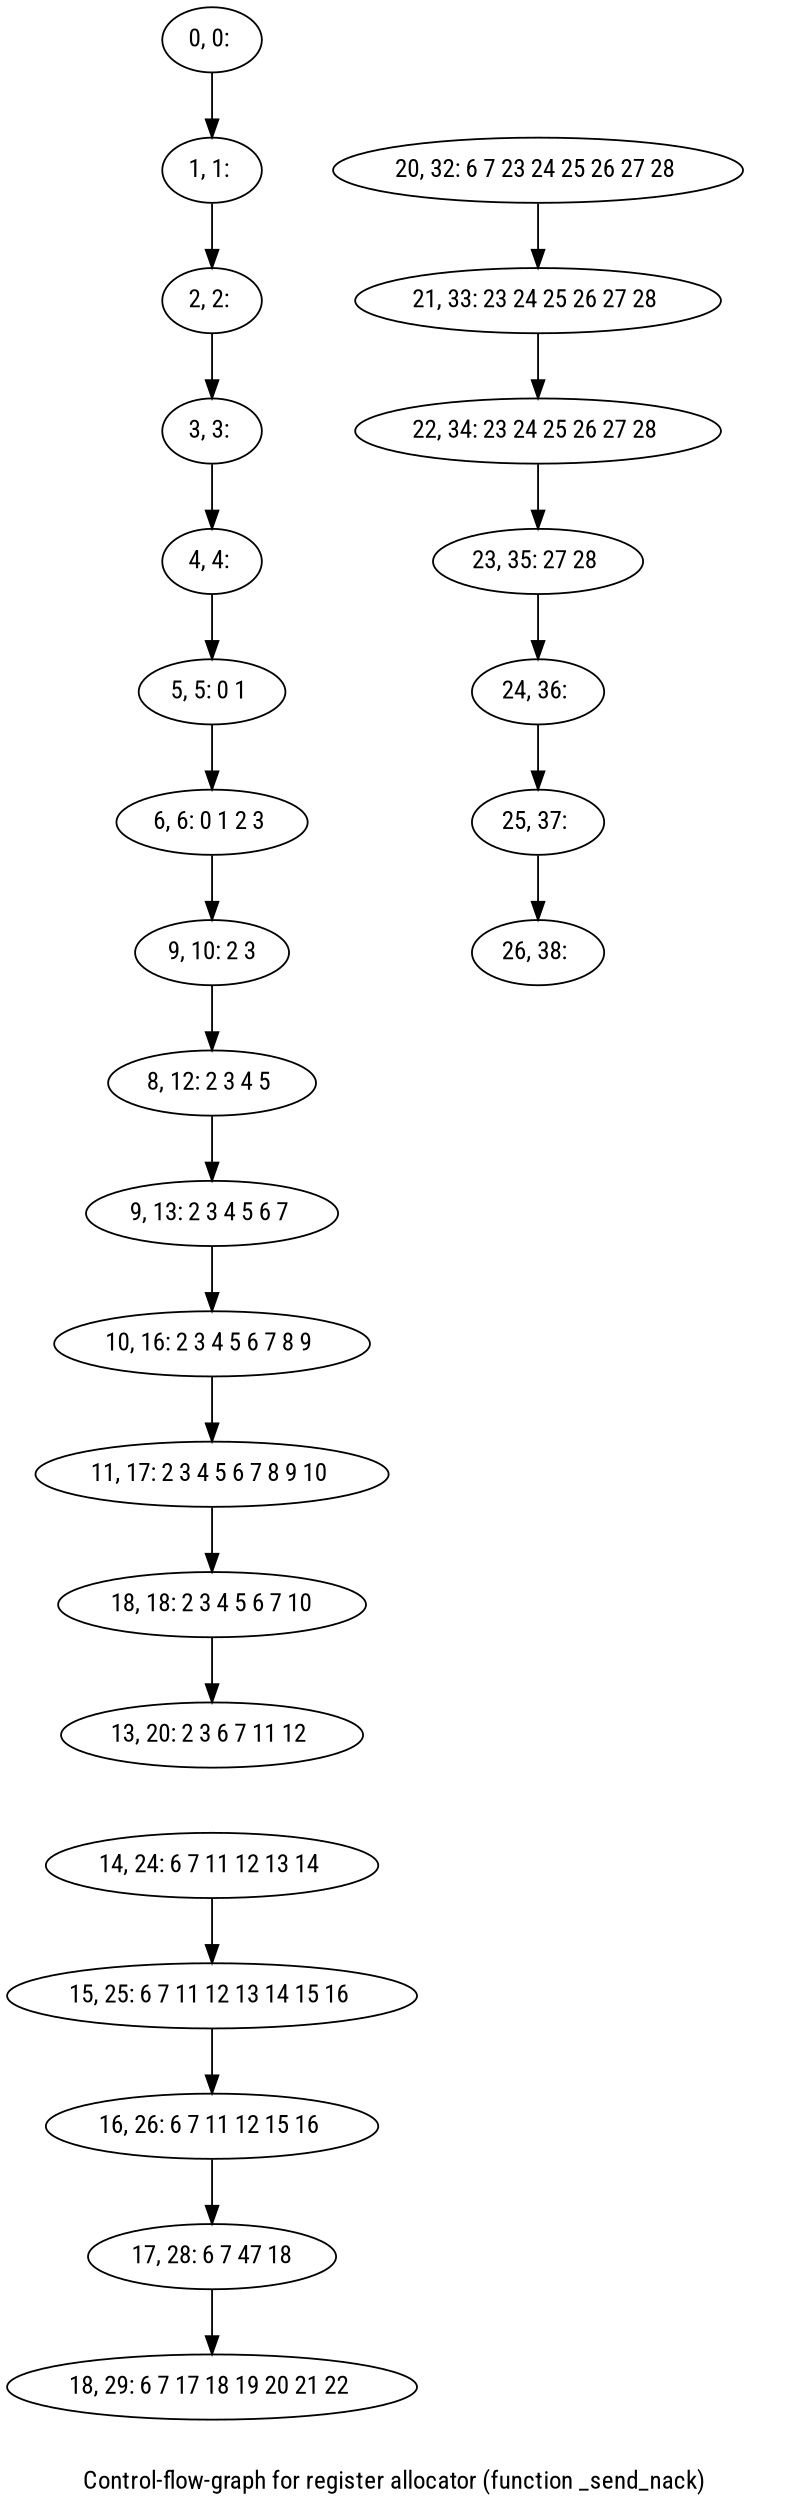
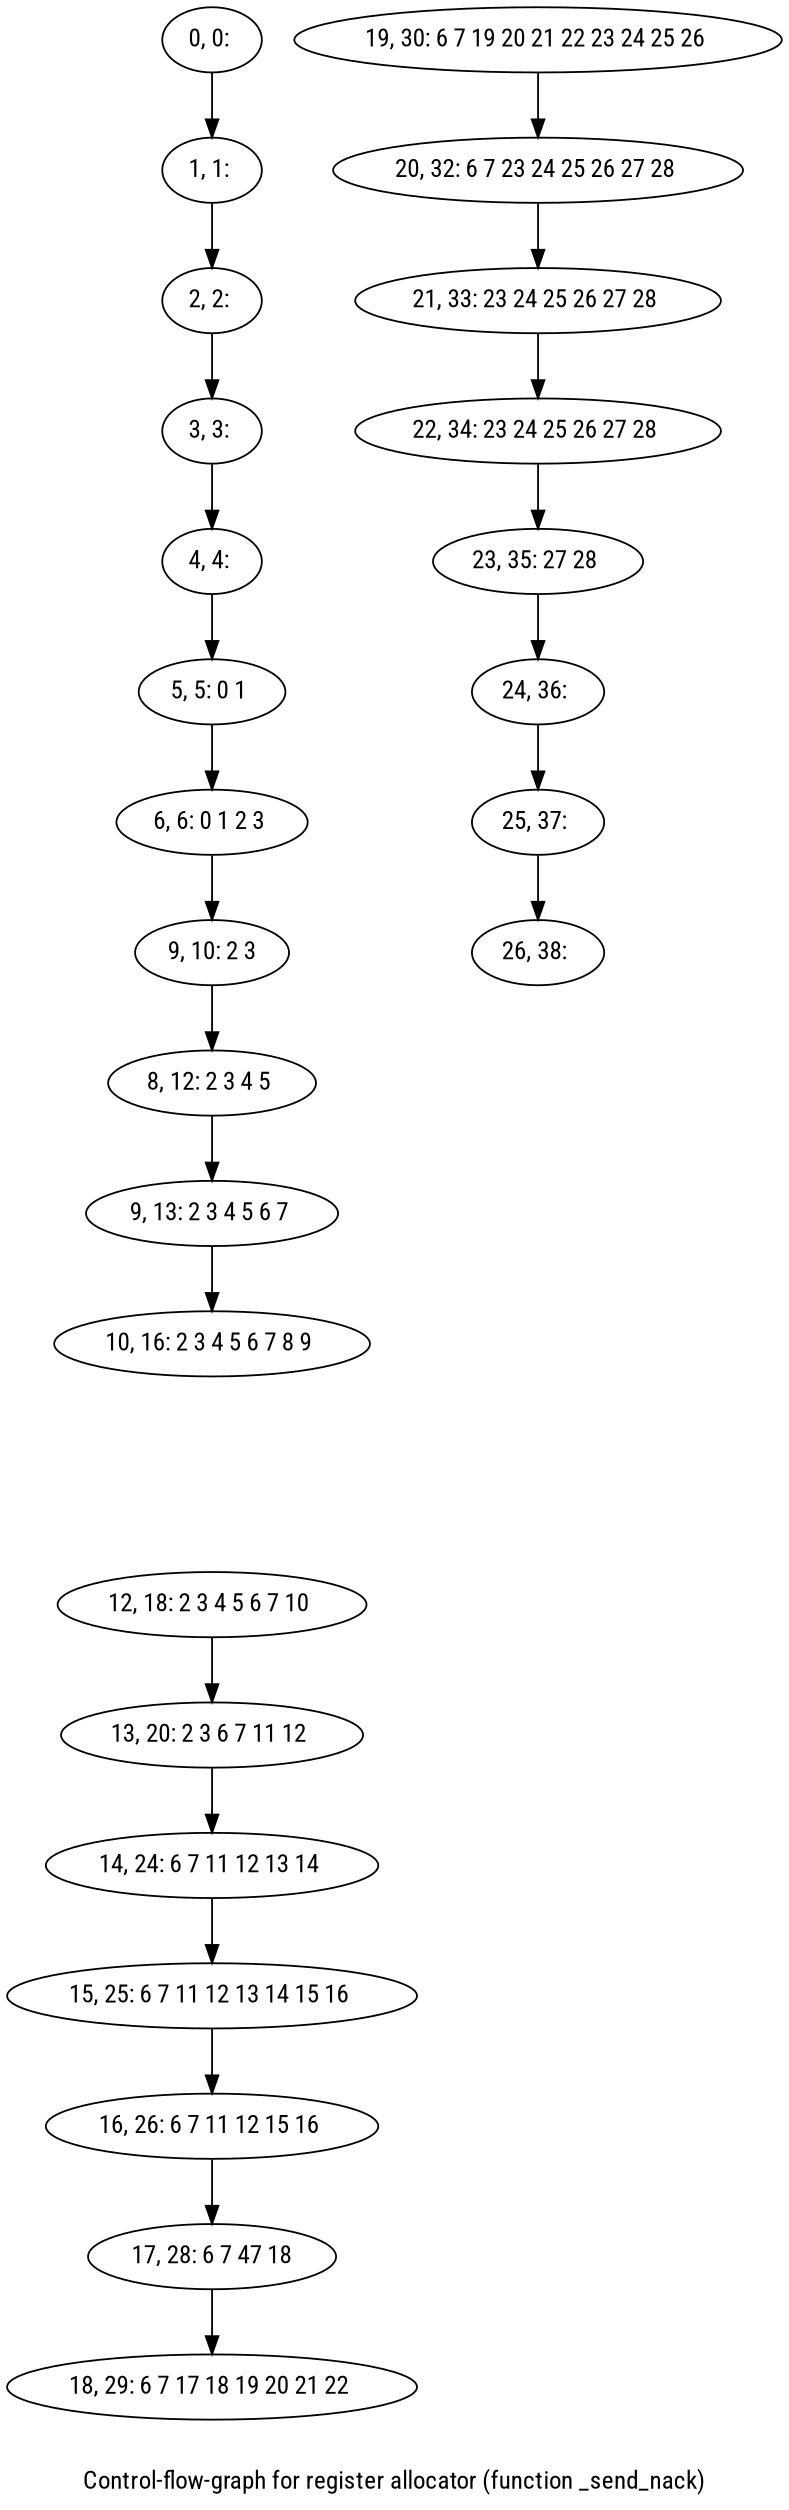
node "19, 30: 6 7 19 20 21 22 23 24 25 26": added
node "11, 17: 2 3 4 5 6 7 8 9 10": removed
node "18, 18: 2 3 4 5 6 7 10": label "18, 18: 2 3 4 5 6 7 10" -> "12, 18: 2 3 4 5 6 7 10"
edge "13, 20: 2 3 6 7 11 12" -> "14, 24: 6 7 11 12 13 14": added
